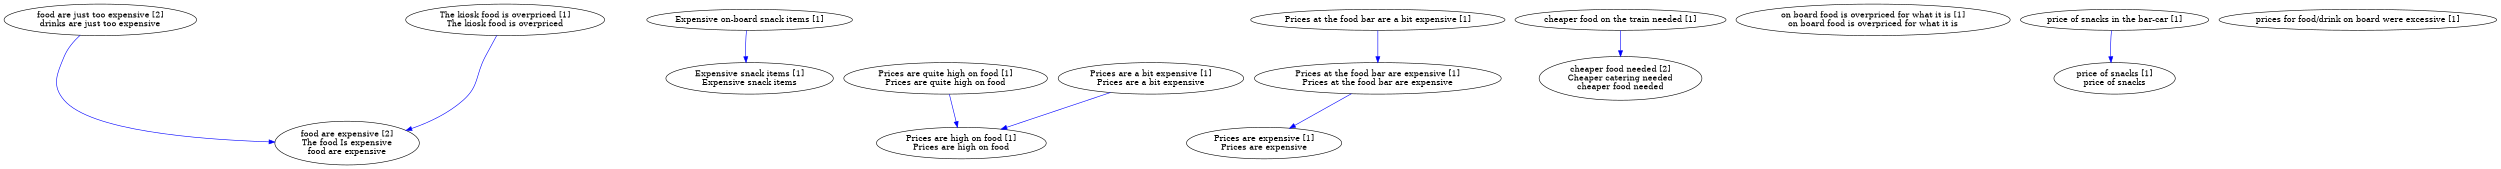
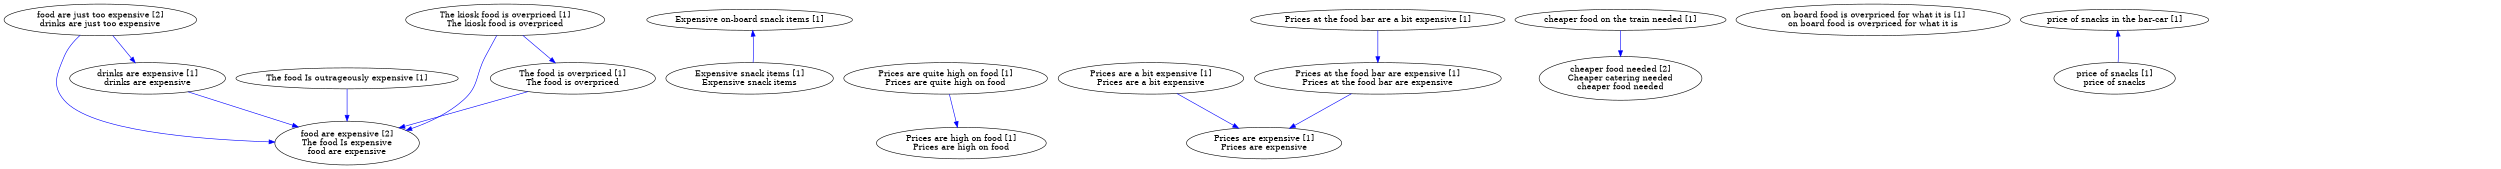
node "prices for food/drink on board were excessive [1]": removed
edge "Expensive on-board snack items [1]" -> "Expensive snack items [1] Expensive snack items": reversed
edge "price of snacks in the bar-car [1]" -> "price of snacks [1] price of snacks": reversed
node "drinks are expensive [1] drinks are expensive": added
node "The food Is outrageously expensive [1]": added
node "The food is overpriced [1] The food is overpriced": added
edge "Prices are a bit expensive [1] Prices are a bit expensive" -> "Prices are high on food [1] Prices are high on food": now "Prices are a bit expensive [1] Prices are a bit expensive" -> "Prices are expensive [1] Prices are expensive"
